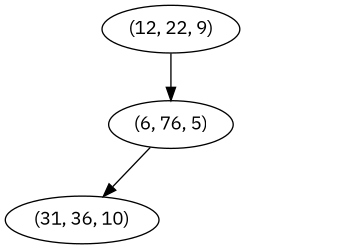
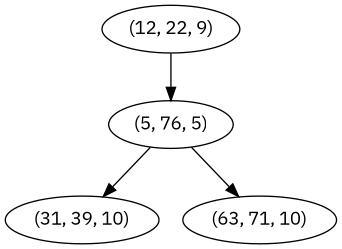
node "(6, 76, 5)": label "(6, 76, 5)" -> "(5, 76, 5)"
node "(31, 36, 10)": label "(31, 36, 10)" -> "(31, 39, 10)"
node "(63, 71, 10)": added
